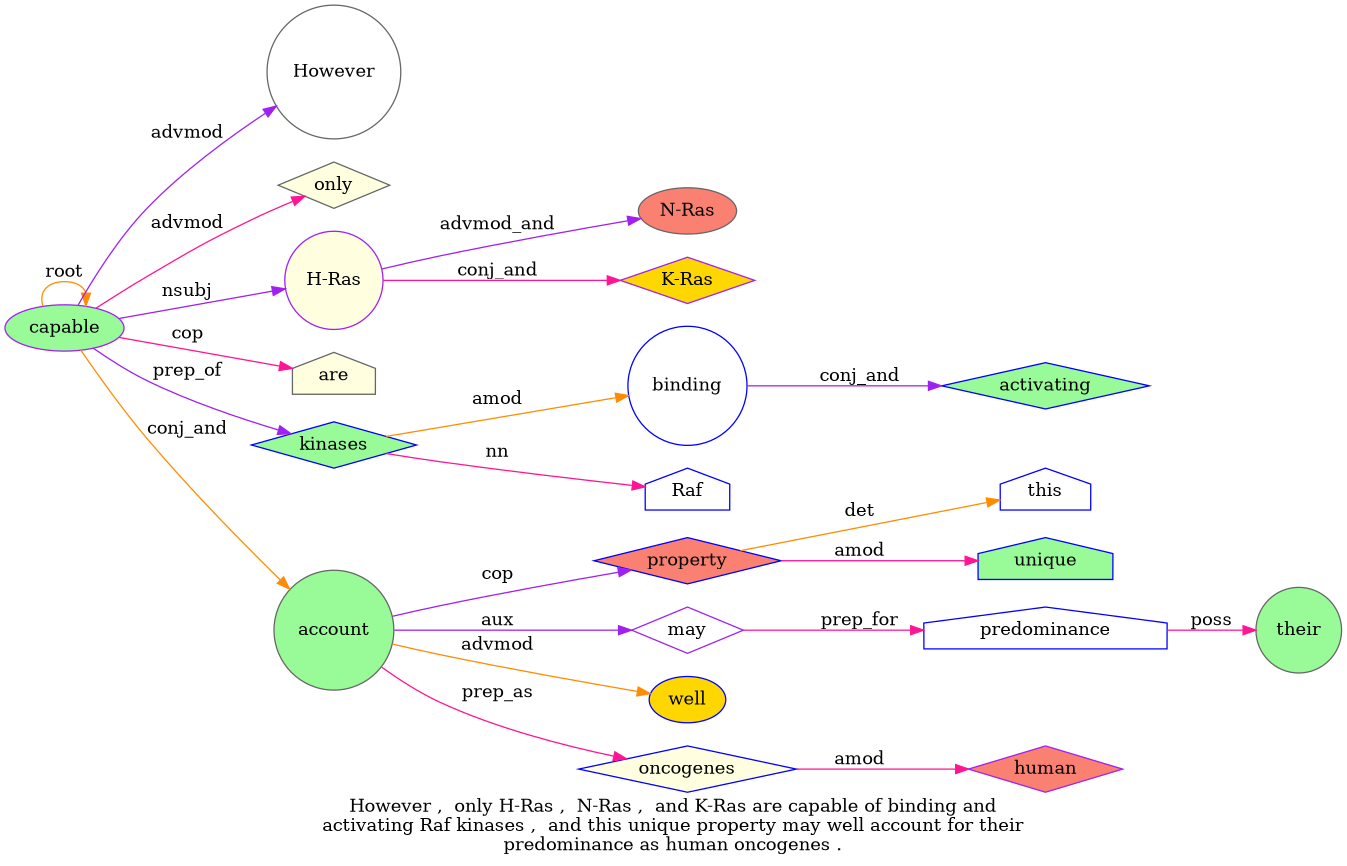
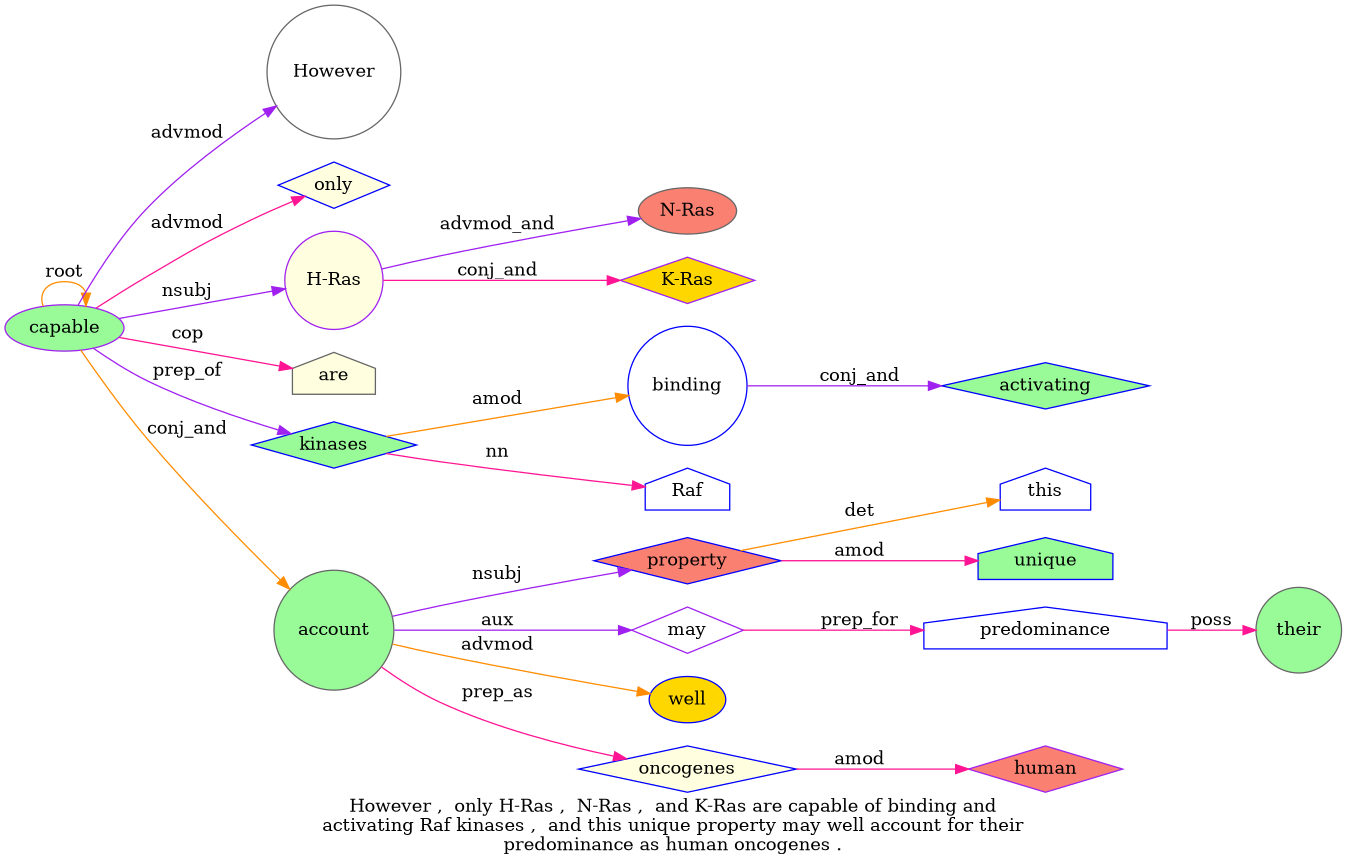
node "only": color gray40 -> blue
edge "account" -> "property": label "cop" -> "nsubj"
